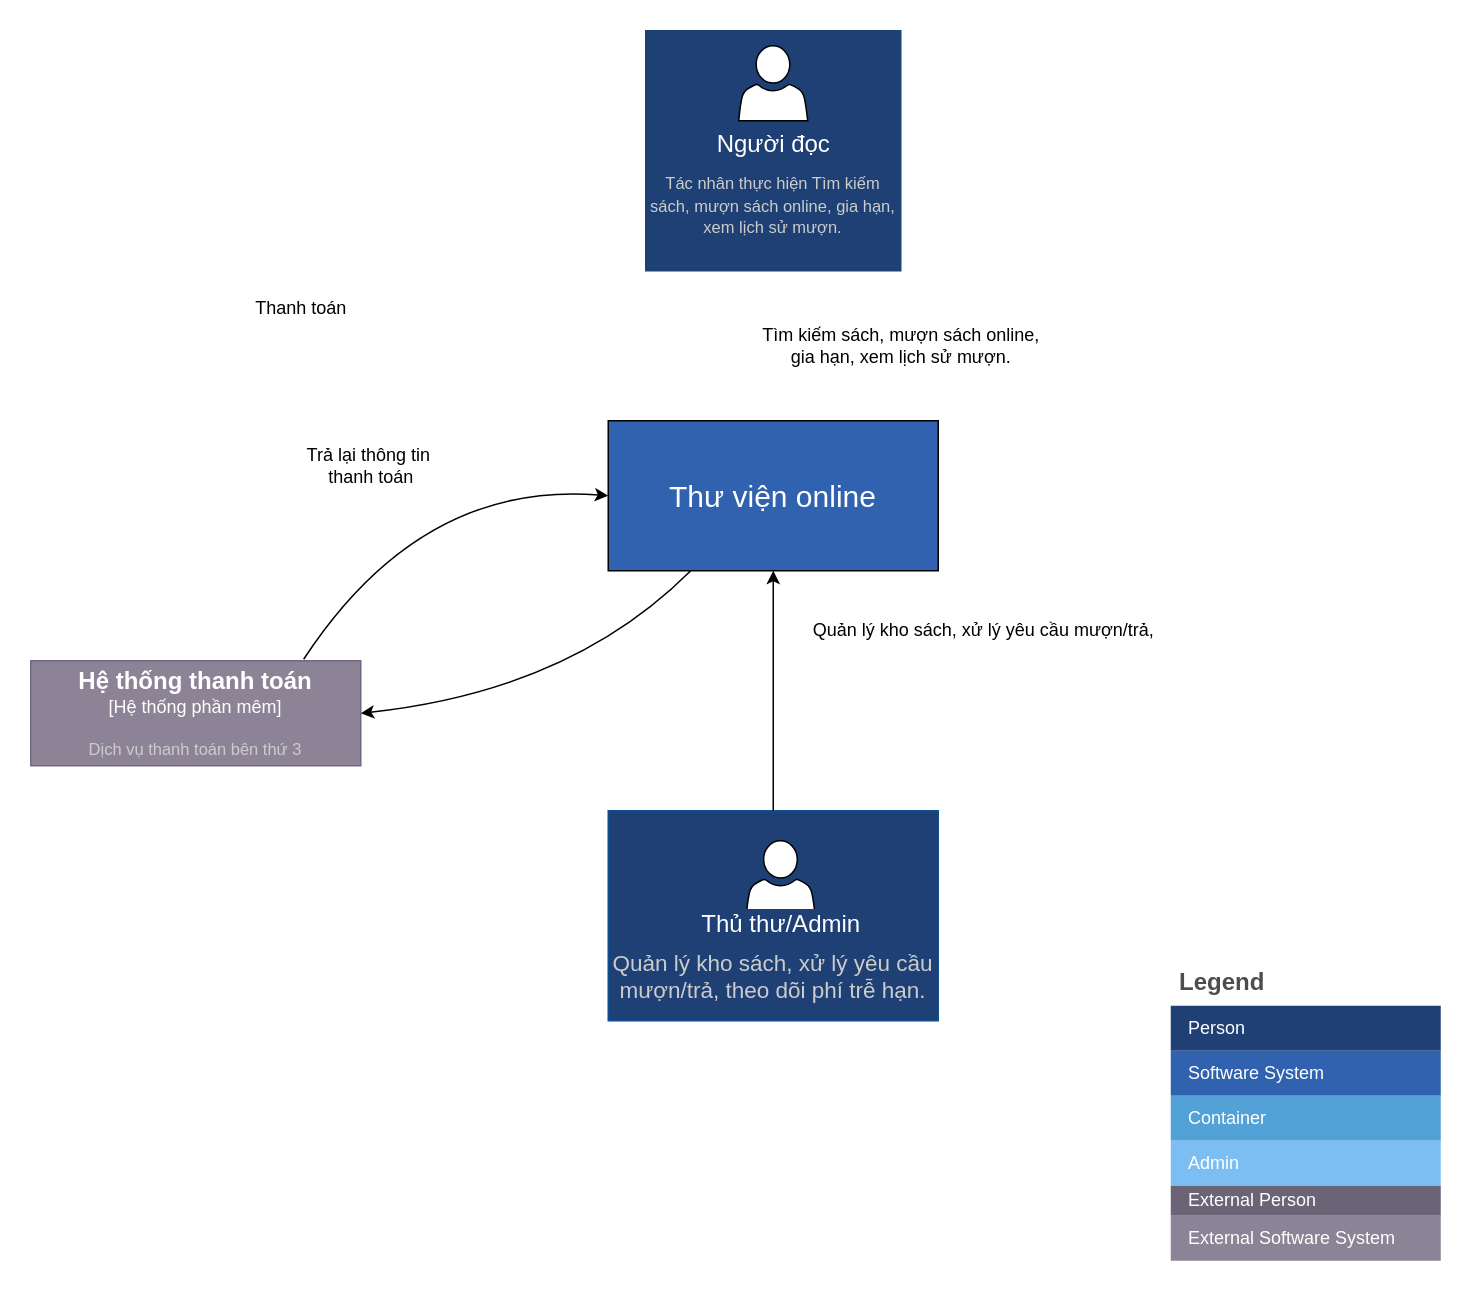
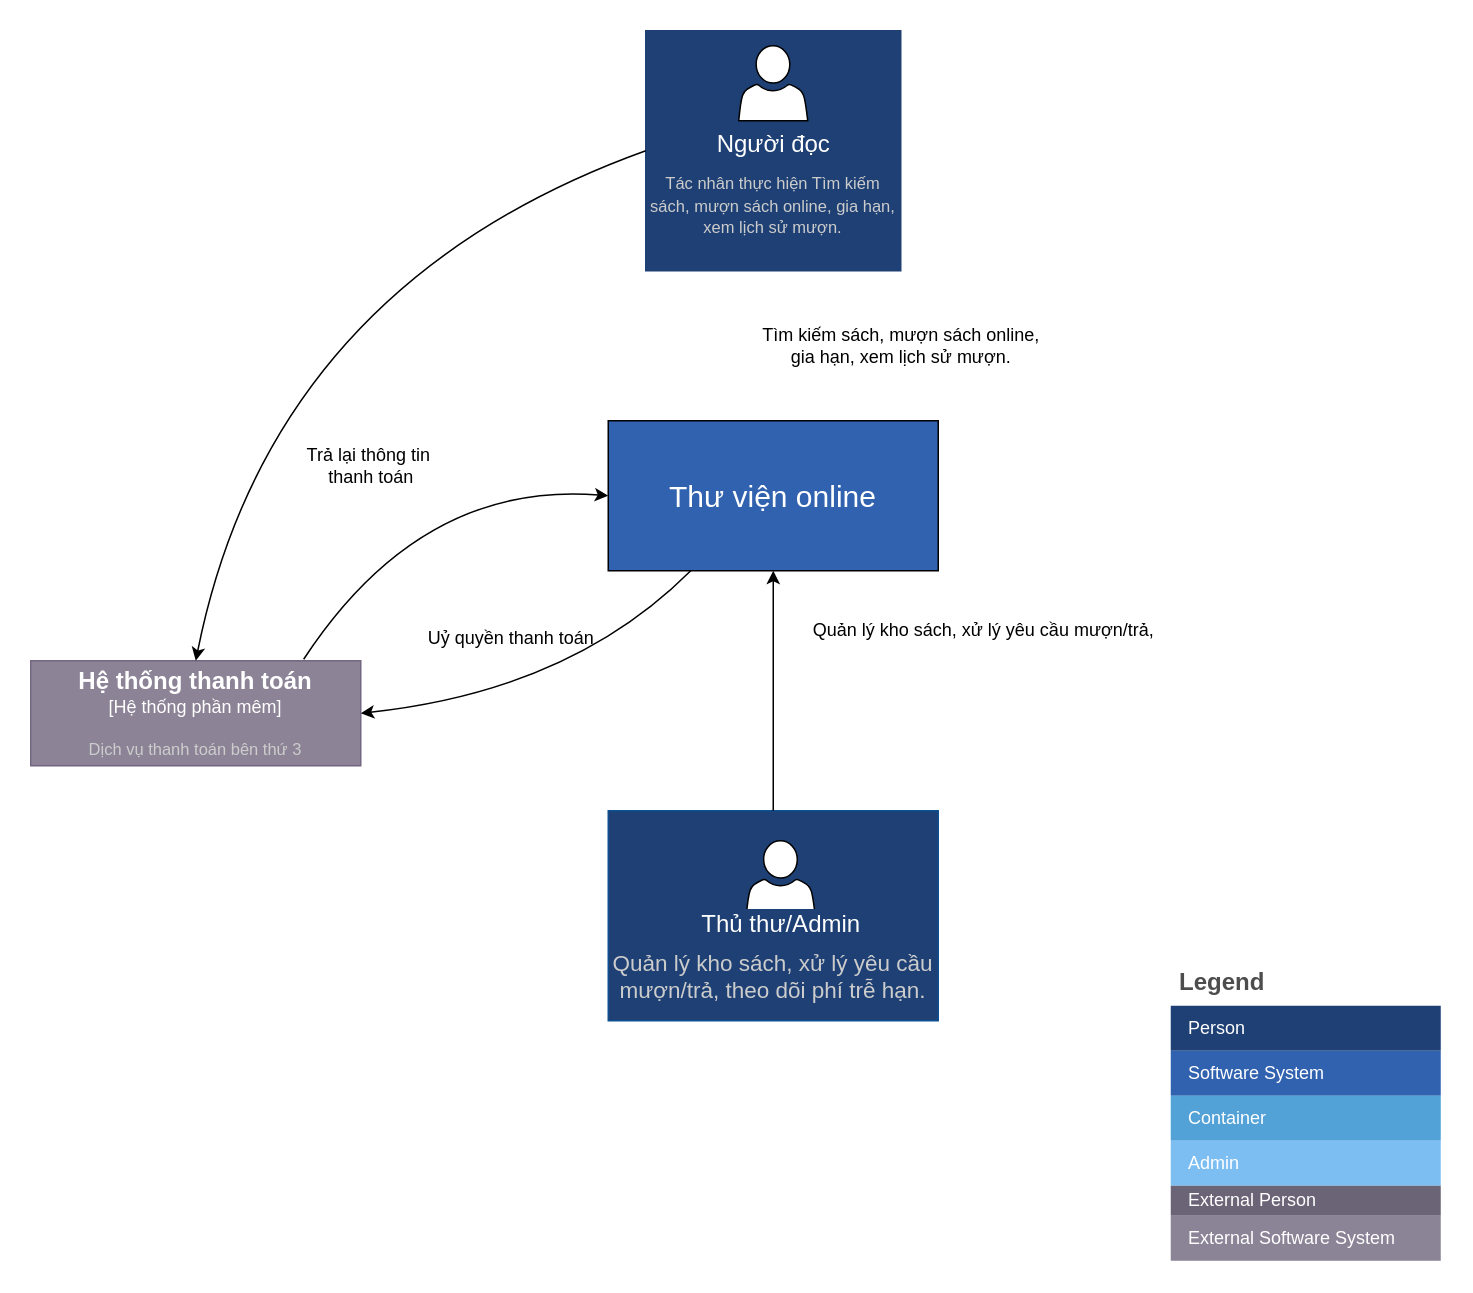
node "Thanh toán": removed
edge "[] Tác nhân thực hiện Tìm kiếm sách, mượn sách online, gia hạn, xem lịch sử mượn." -> "Hệ thống thanh toán [Hệ thống phần mêm] Dịch vụ thanh toán bên thứ 3": added
node "Uỷ quyền thanh toán": added
